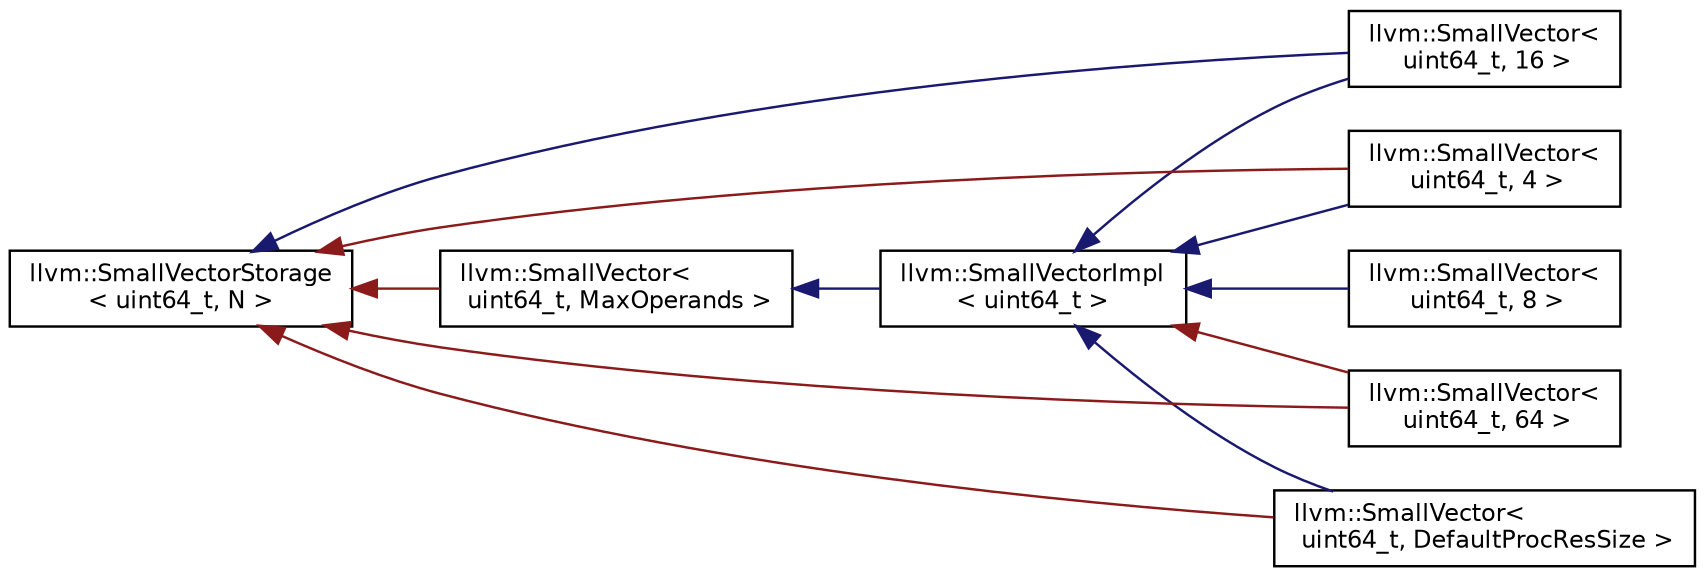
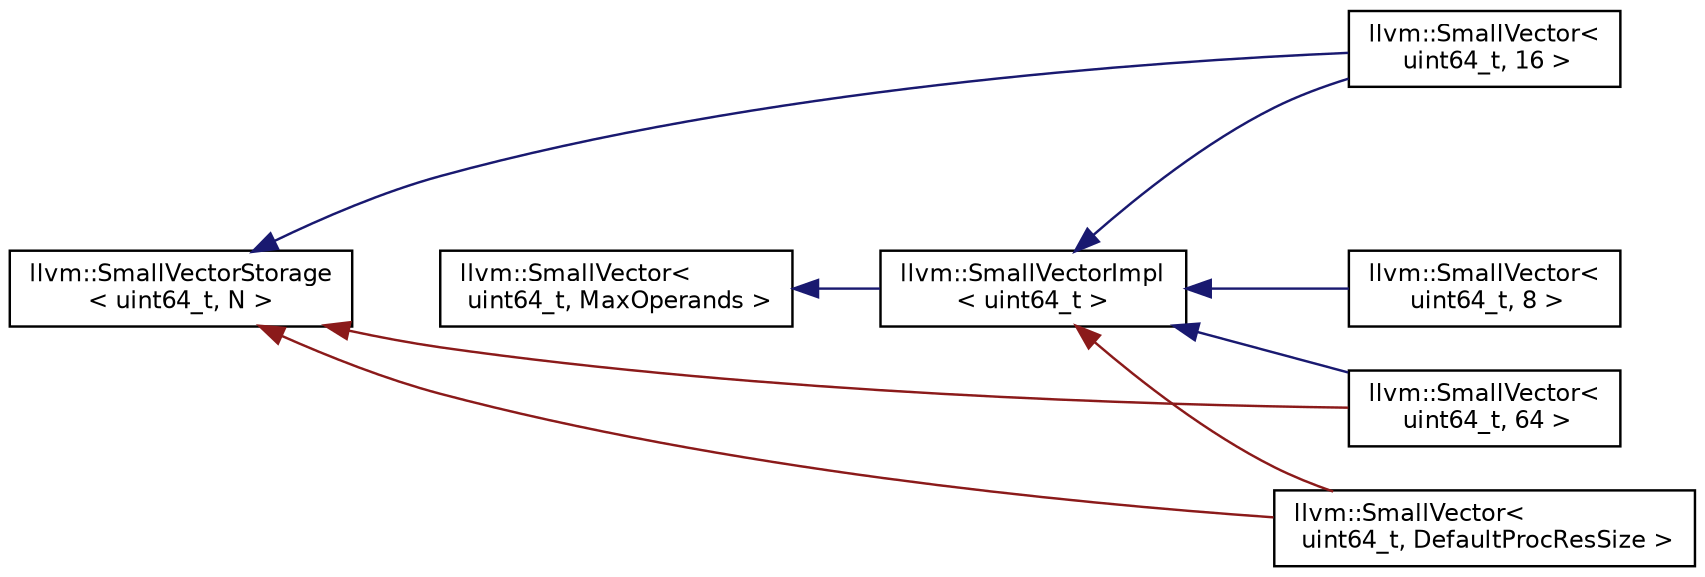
node "llvm::SmallVector< uint64_t, 4 >": removed
edge "llvm::SmallVector< uint64_t, MaxOperands >" -> "llvm::SmallVectorStorage < uint64_t, N >": removed
edge "llvm::SmallVector< uint64_t, 64 >" -> "llvm::SmallVectorImpl < uint64_t >": color firebrick4 -> midnightblue
edge "llvm::SmallVector< uint64_t, DefaultProcResSize >" -> "llvm::SmallVectorImpl < uint64_t >": color midnightblue -> firebrick4
